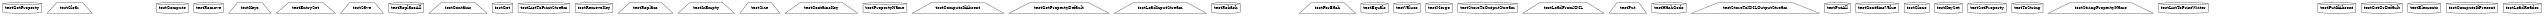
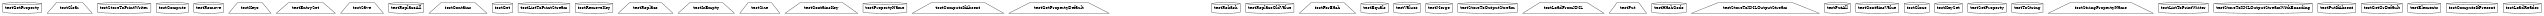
node "testStoreToPrintWriter": added
node "testLoadInputStream": removed
node "testReplaceOldValue": added
node "testStoreToXMLOutputStreamWithEncoding": added
